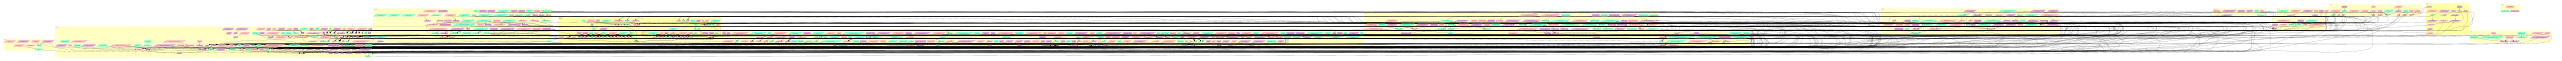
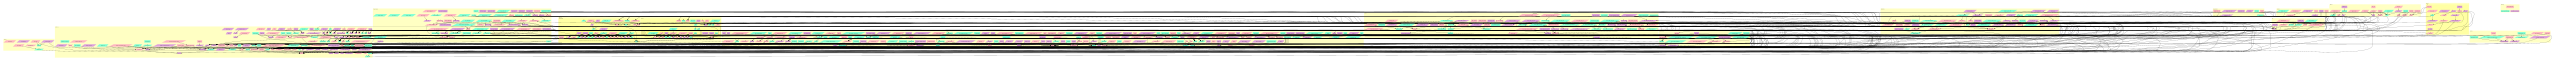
node "moveL_equiv_M'": fillcolor aquamarine -> plum
